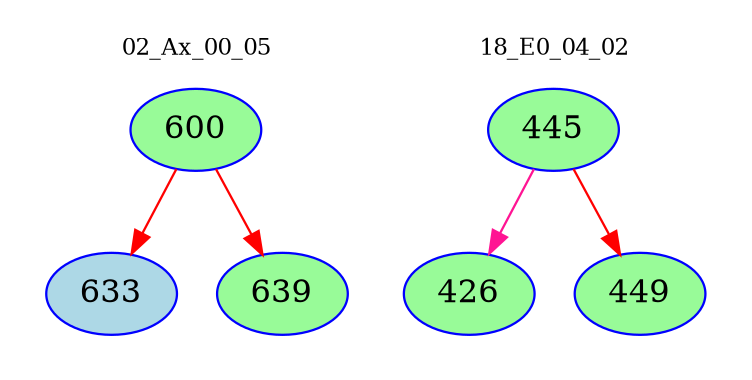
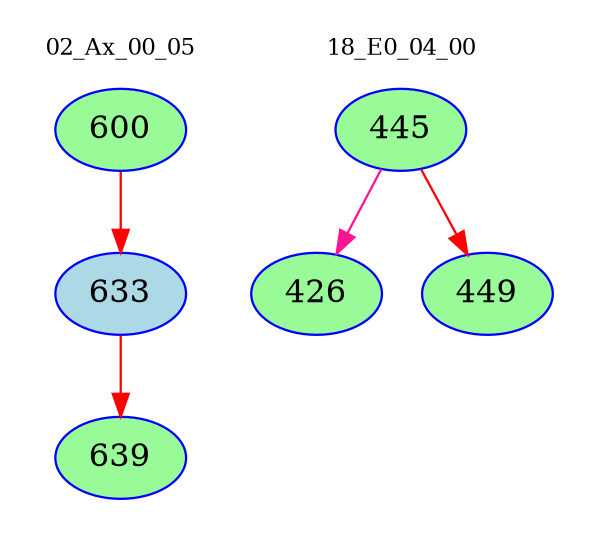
cluster "18_E0_04_02": label "18_E0_04_02" -> "18_E0_04_00"
edge "600" -> "639": now "633" -> "639"
